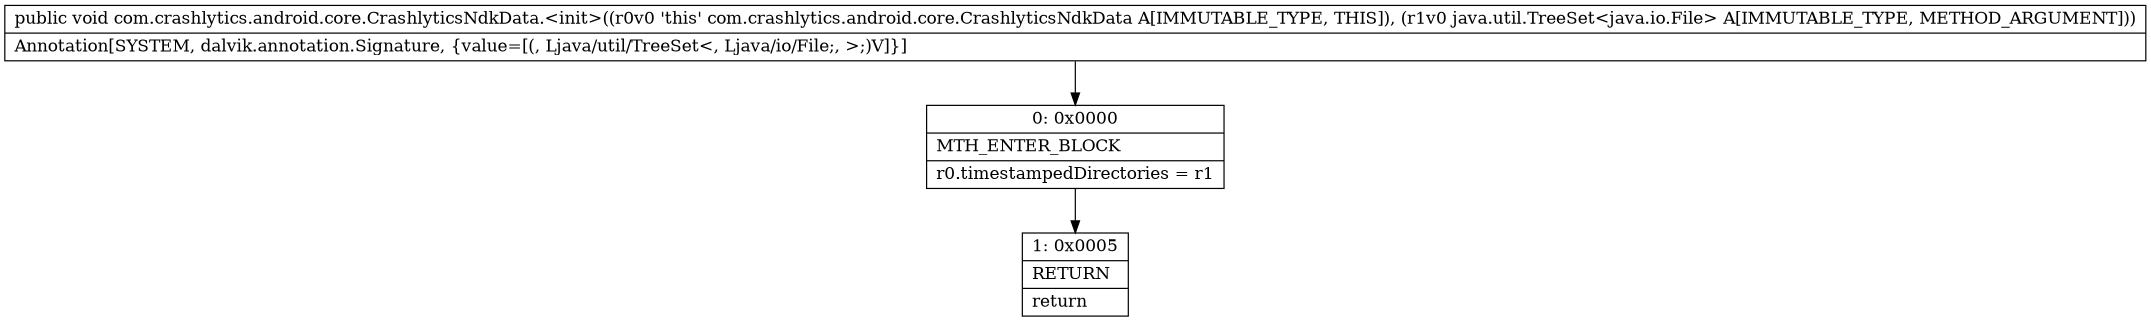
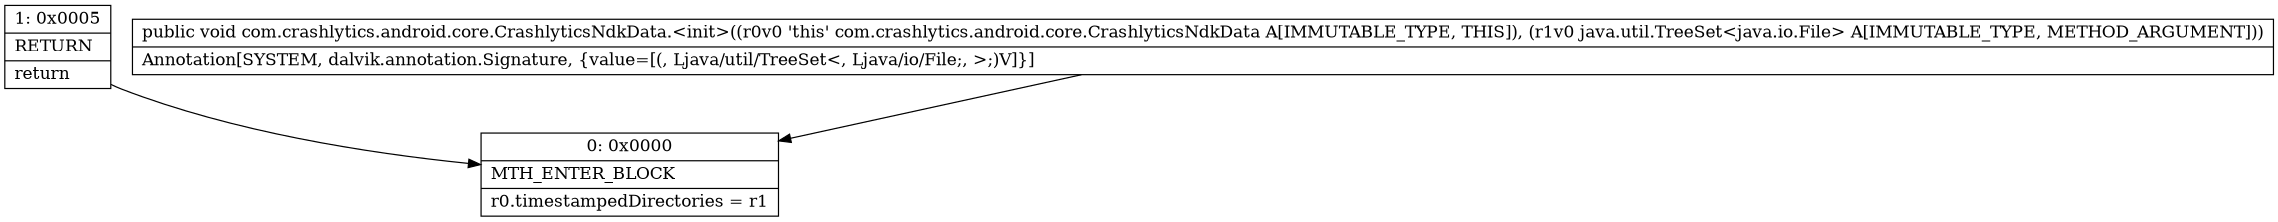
edge "0: 0x0000" -> "1: 0x0005": reversed
